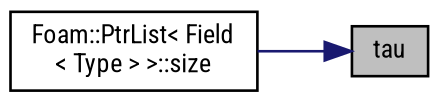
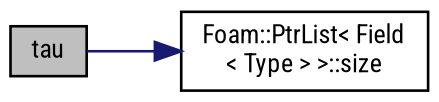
edge "Foam::PtrList< Field < Type > >::size" -> "tau": reversed
